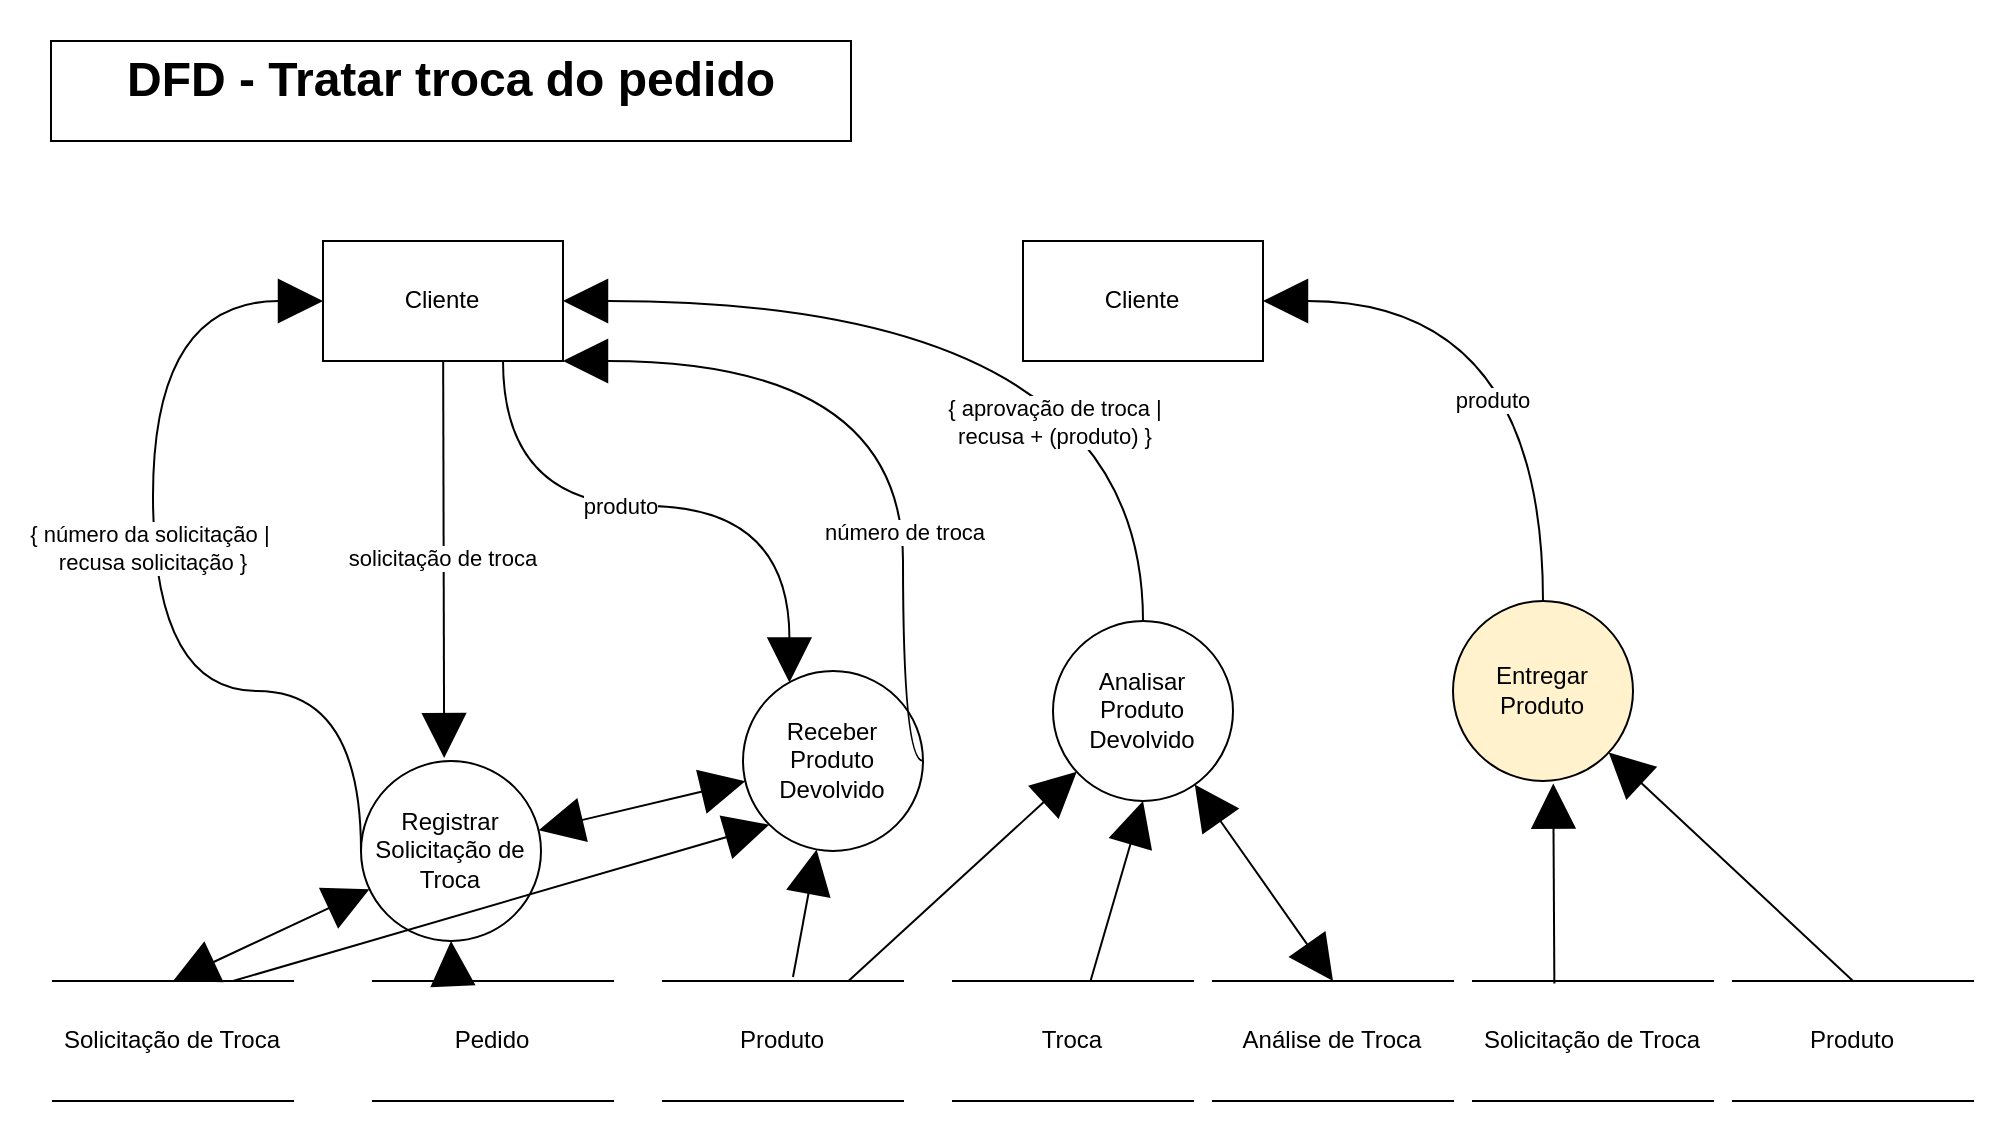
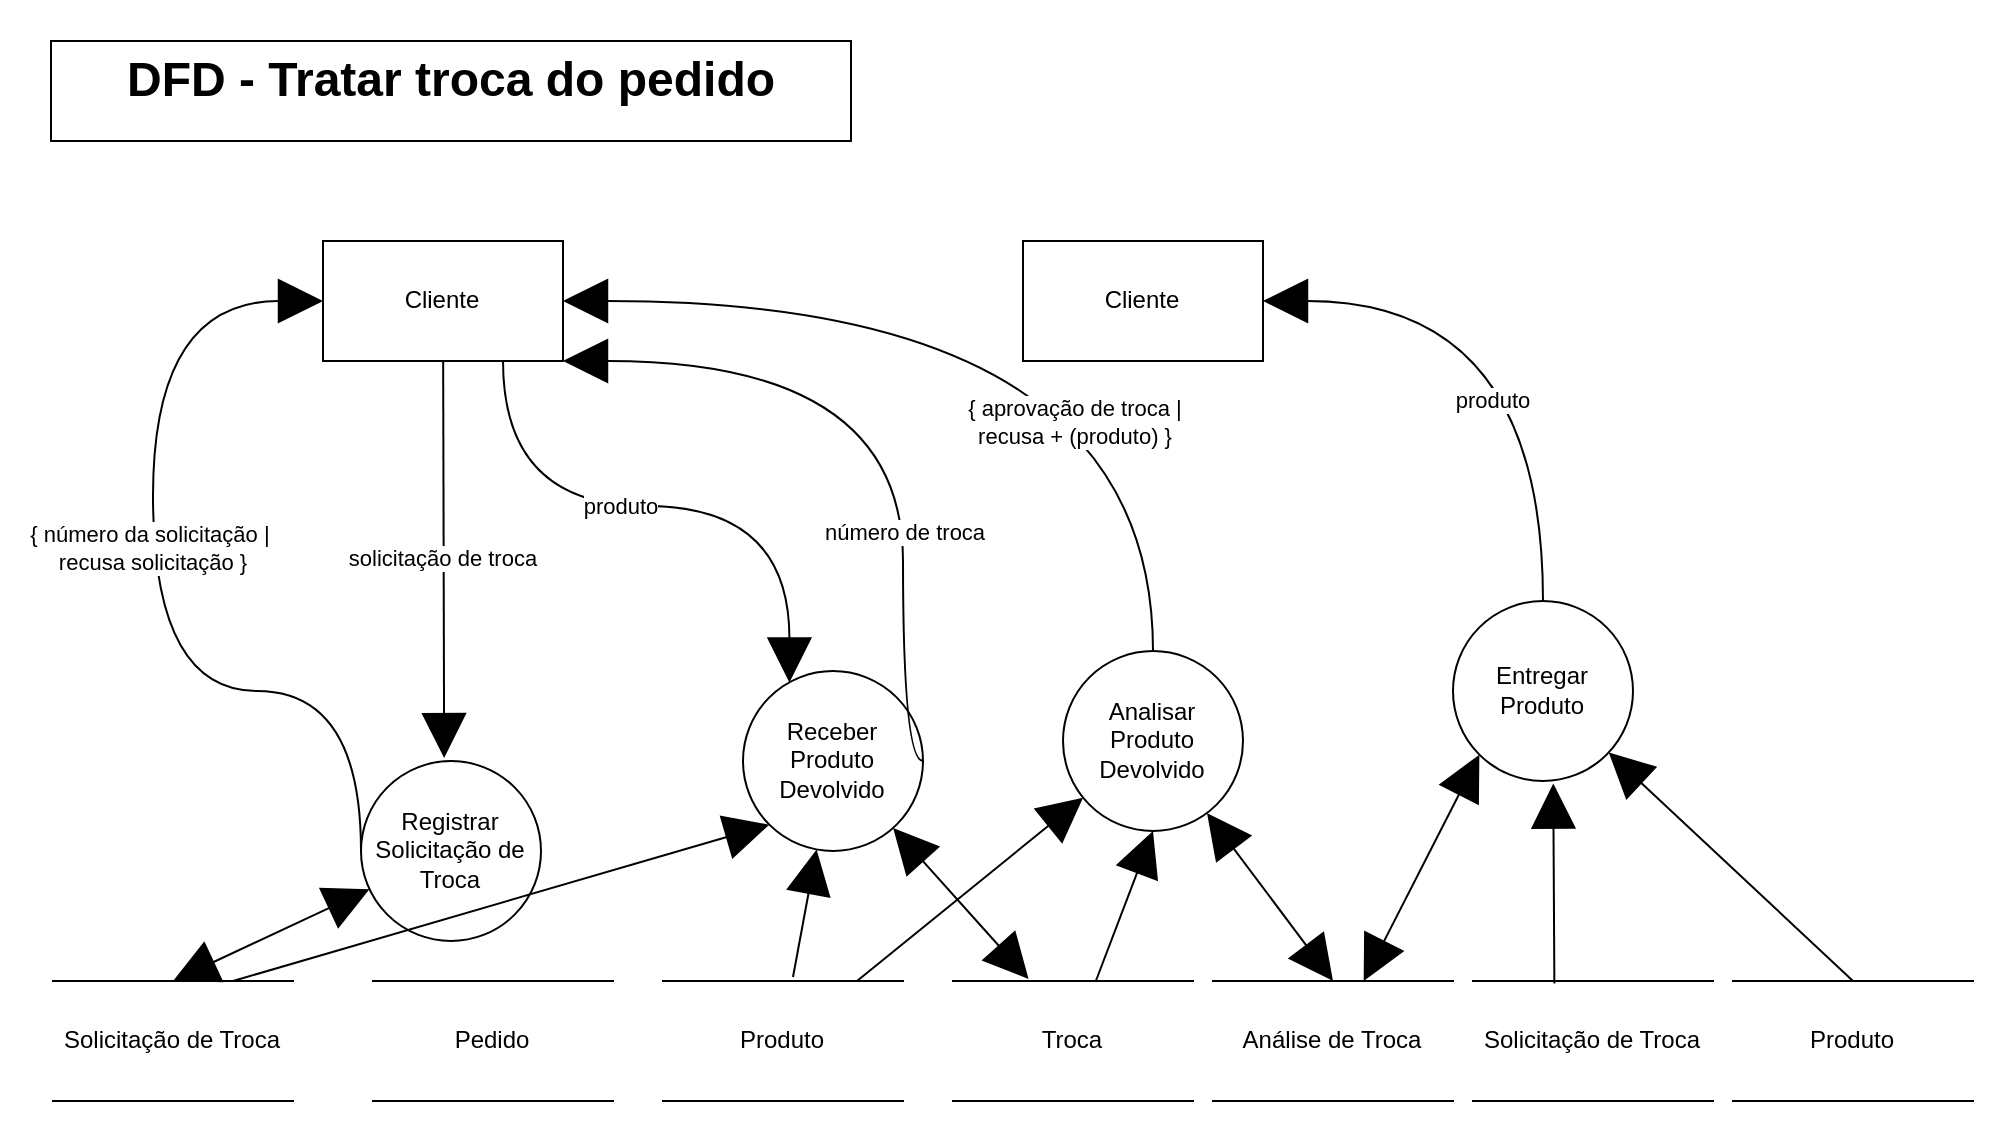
node "Entregar Produto": fillcolor #fff2cc -> #ffffff
node "Analisar Produto Devolvido": moved (1143, 711) -> (1153, 741)
edge "Receber Produto Devolvido" -- "Registrar Solicitação de Troca": now "Receber Produto Devolvido" -- "Troca"
edge "Entregar Produto" -- "Análise de Troca": added
edge "Pedido" -> "Registrar Solicitação de Troca": removed
